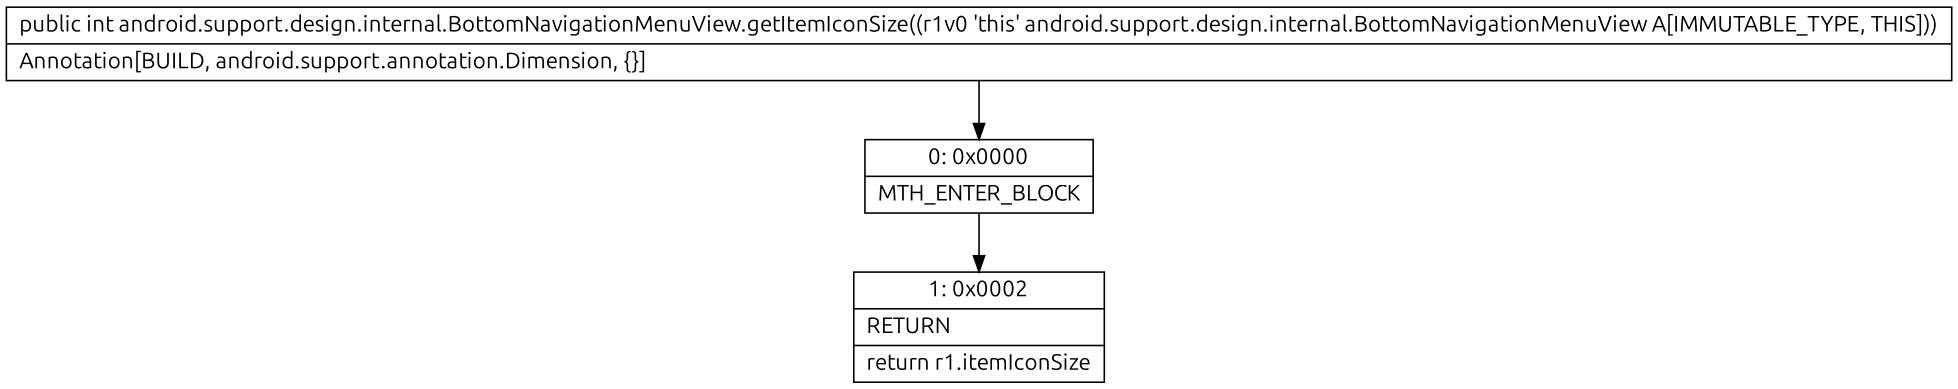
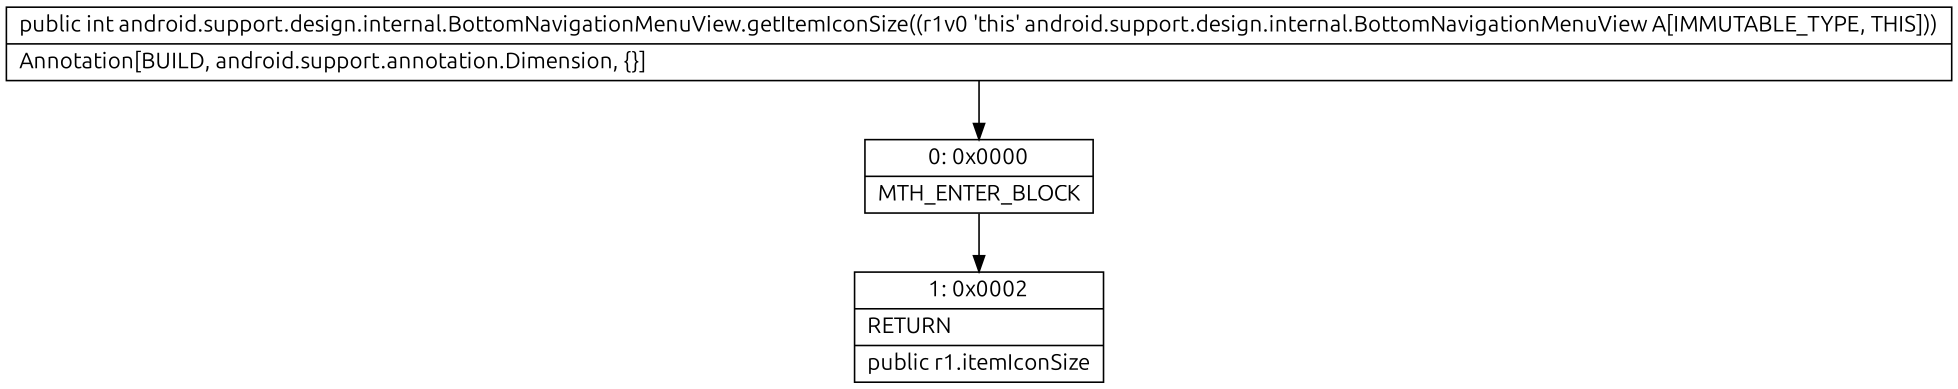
node "1: 0x0002": text "return r1.itemIconSize" -> "public r1.itemIconSize"
